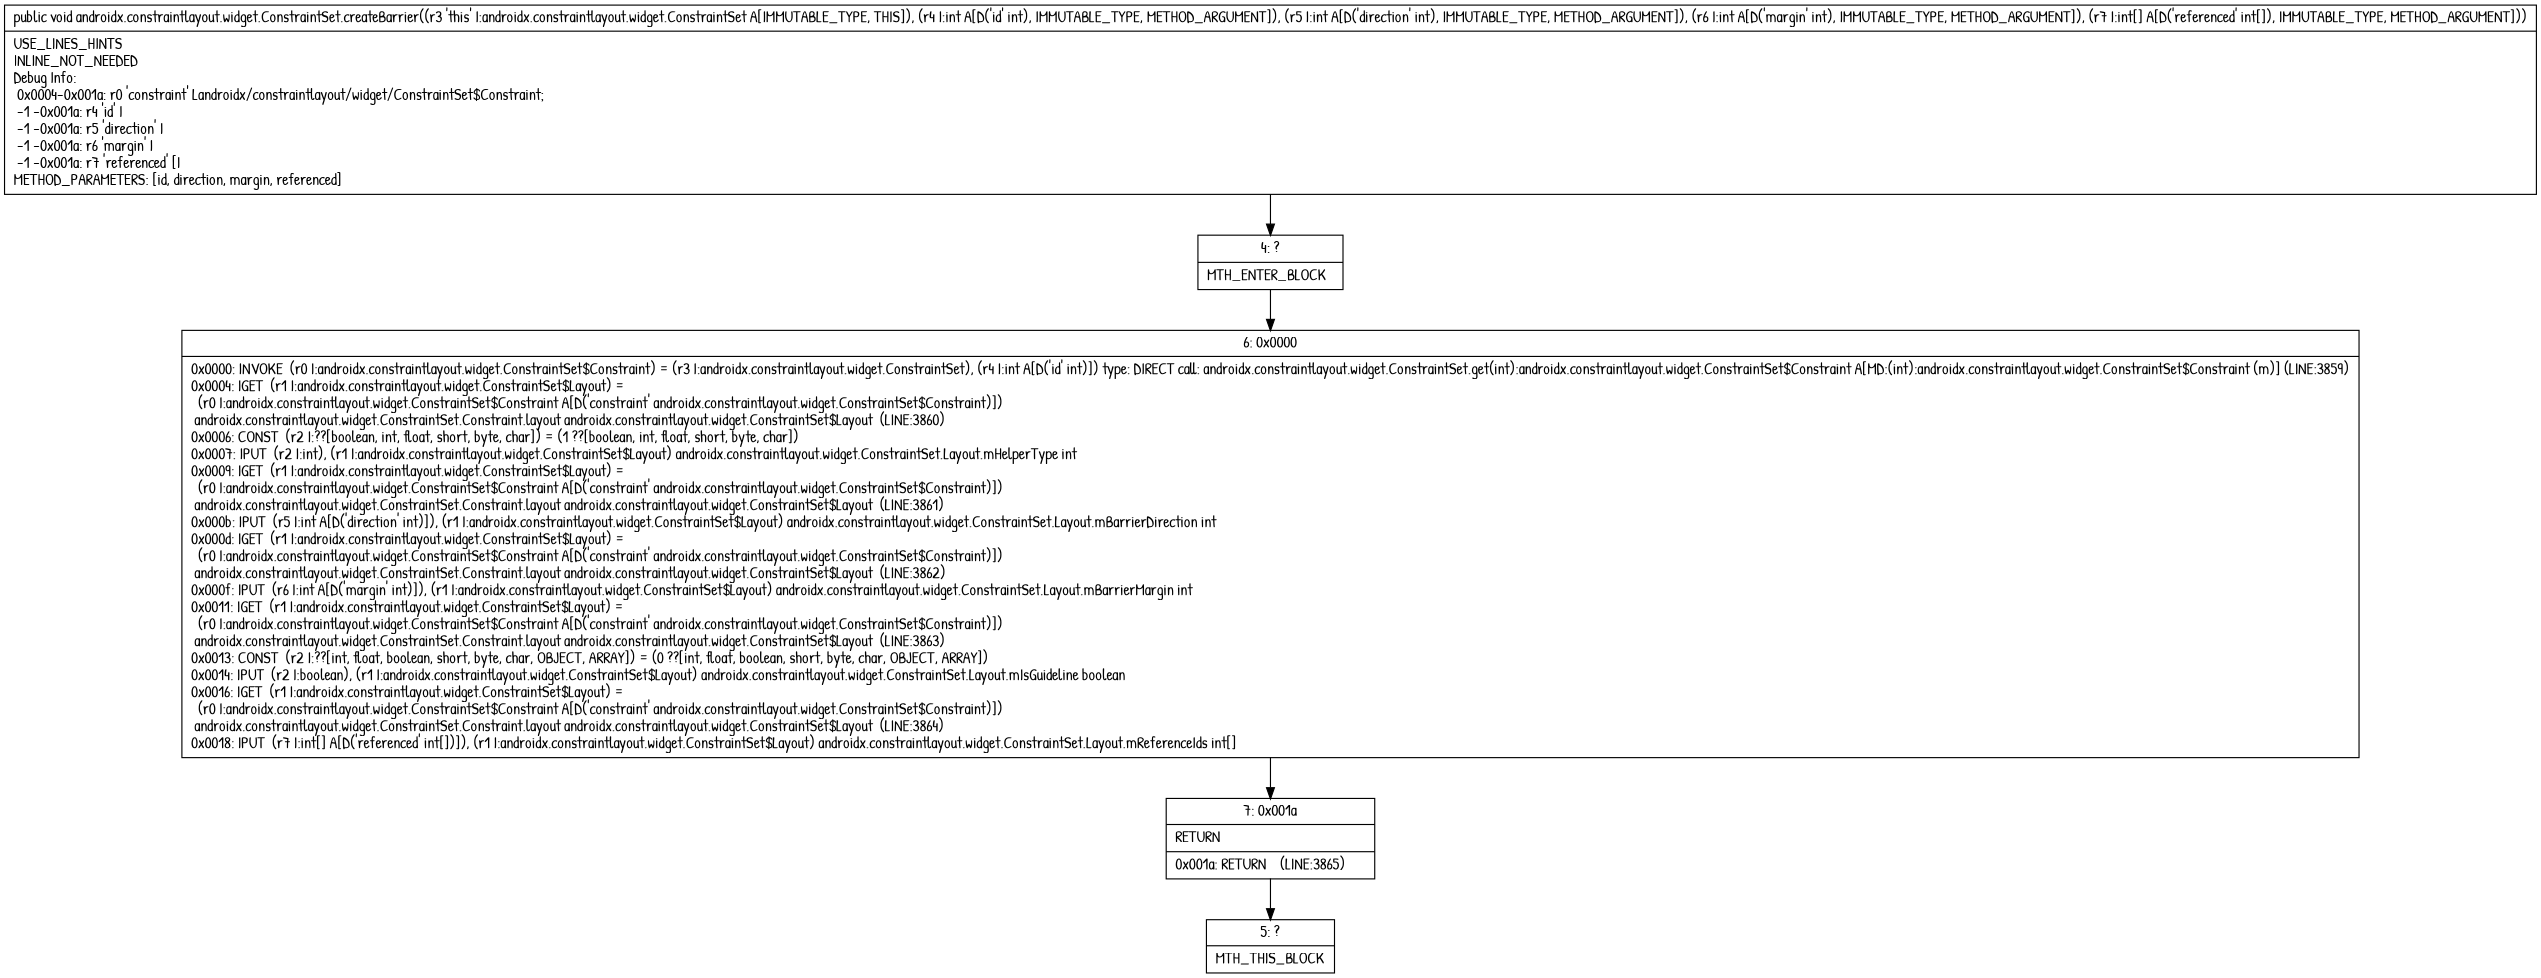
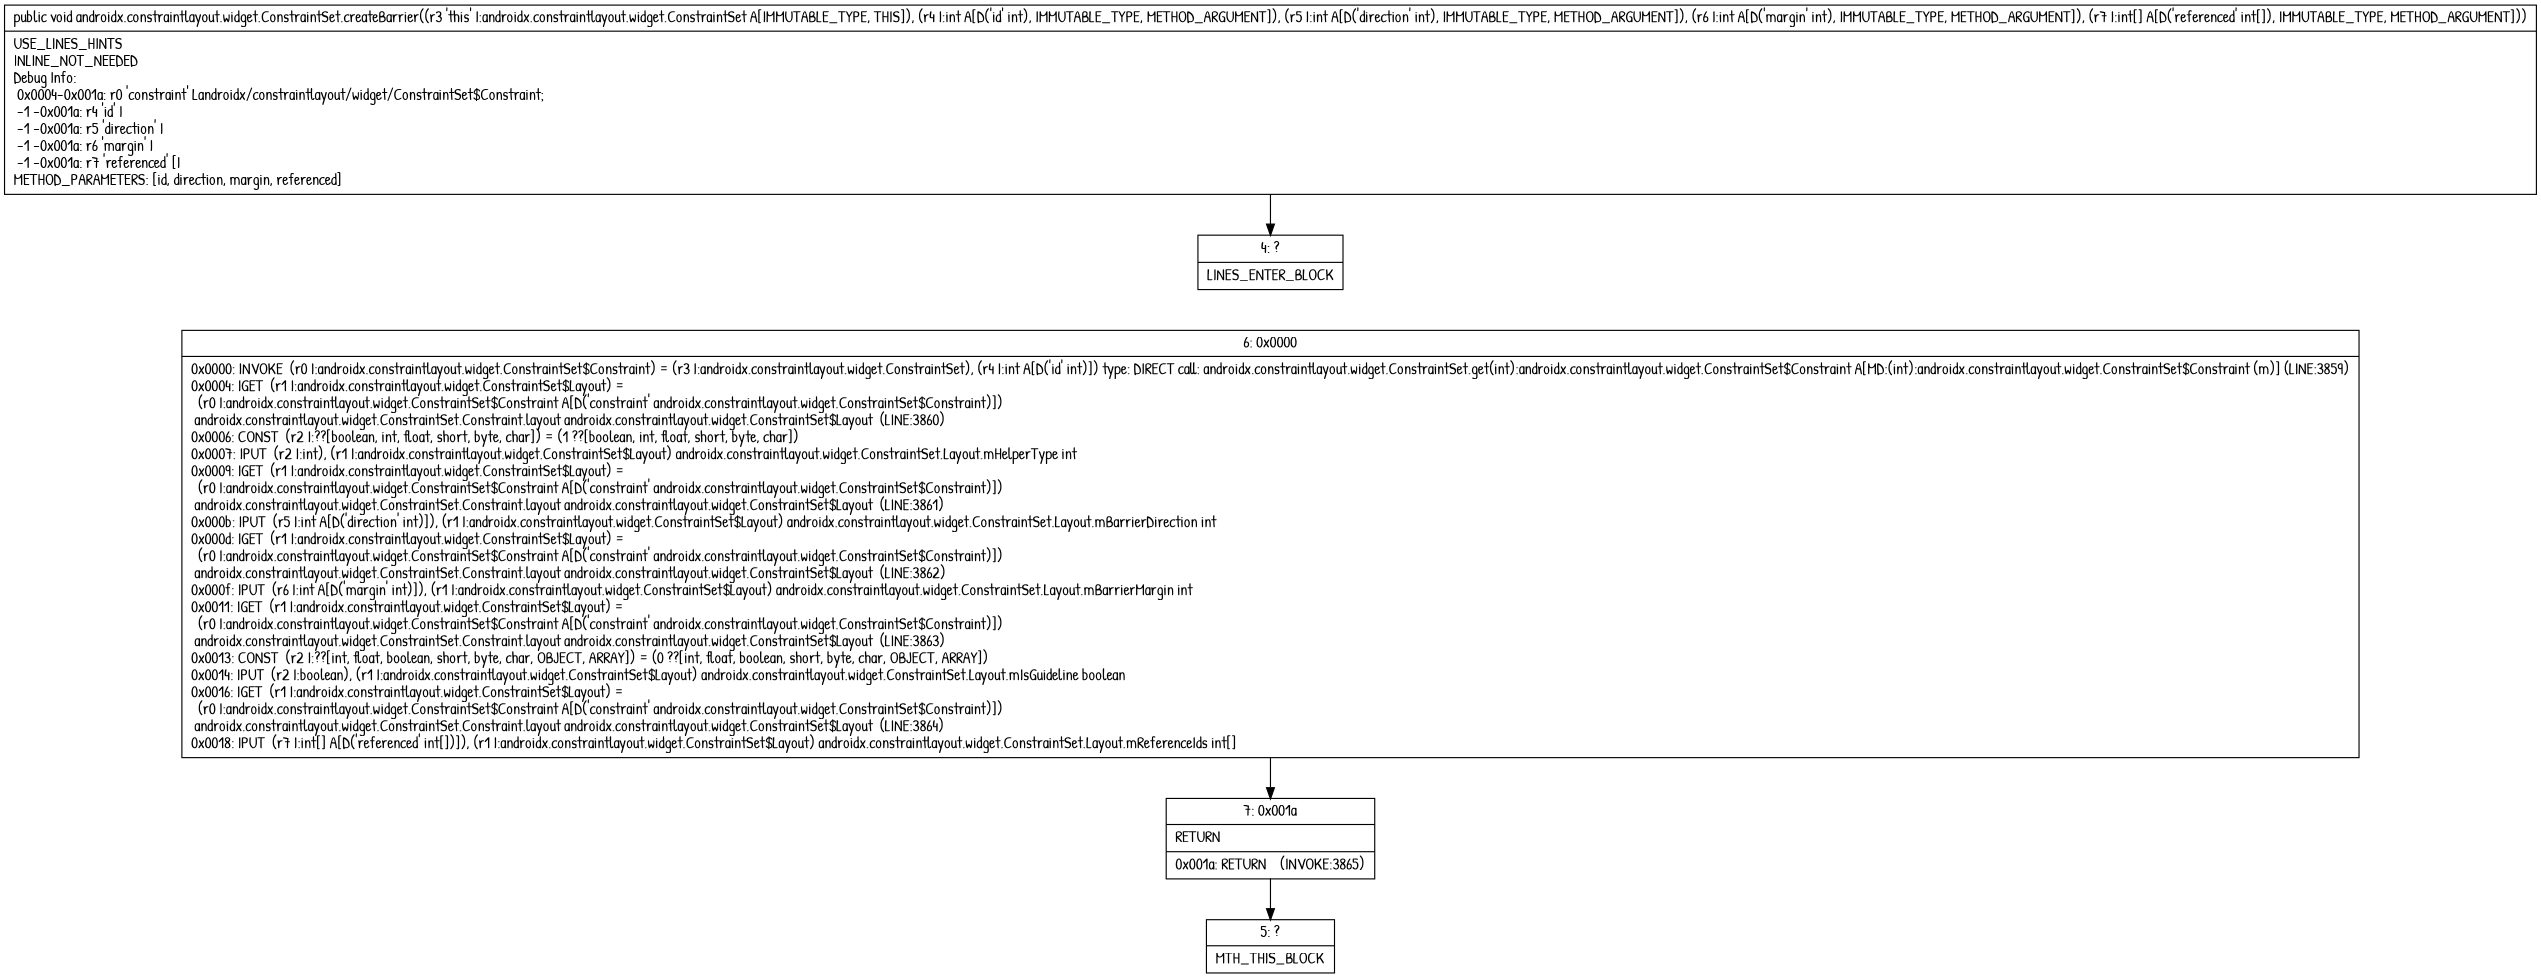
node "4: ?": text "MTH_ENTER_BLOCK" -> "LINES_ENTER_BLOCK"
edge "4: ?" -> "6: 0x0000": removed
node "7: 0x001a": text "0x001a: RETURN    (LINE:3865)" -> "0x001a: RETURN    (INVOKE:3865)"
